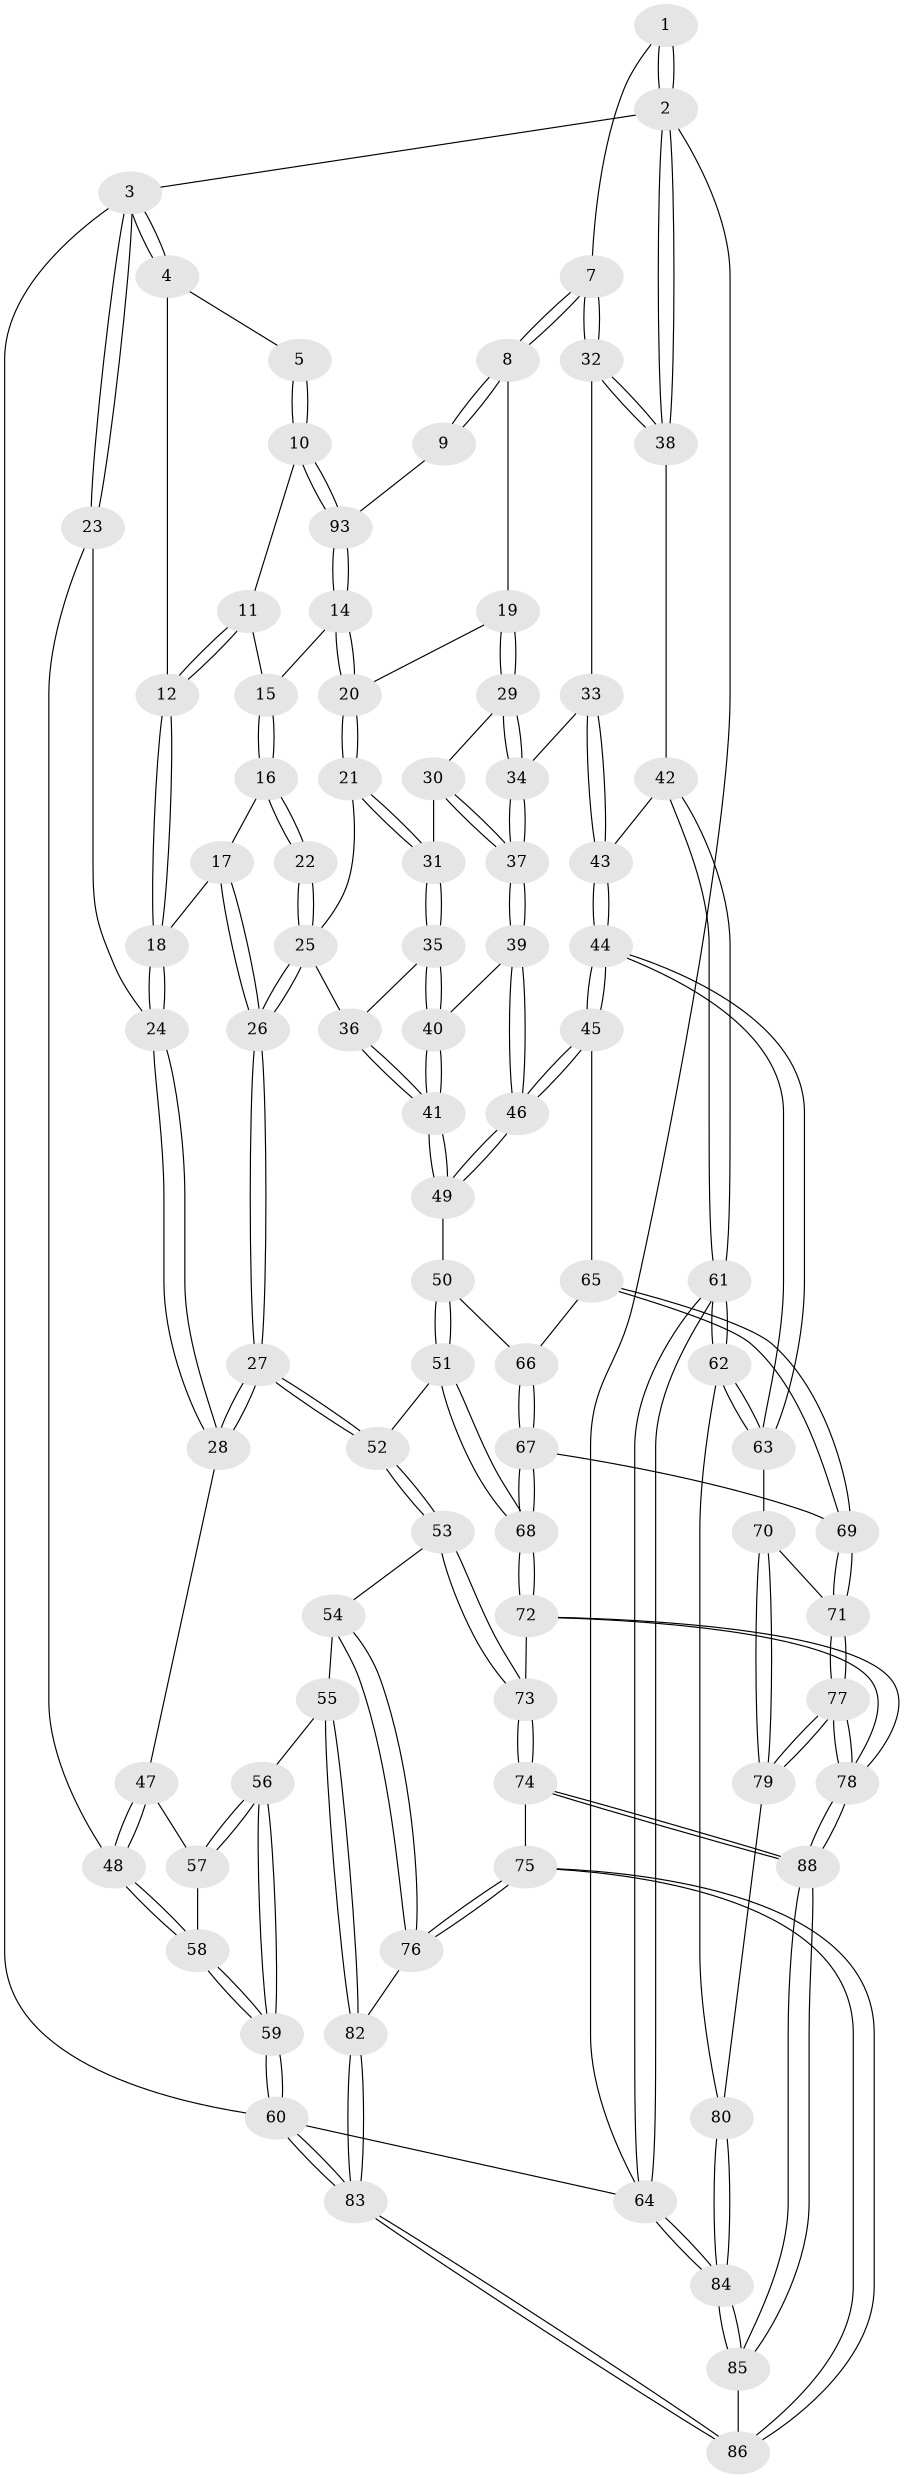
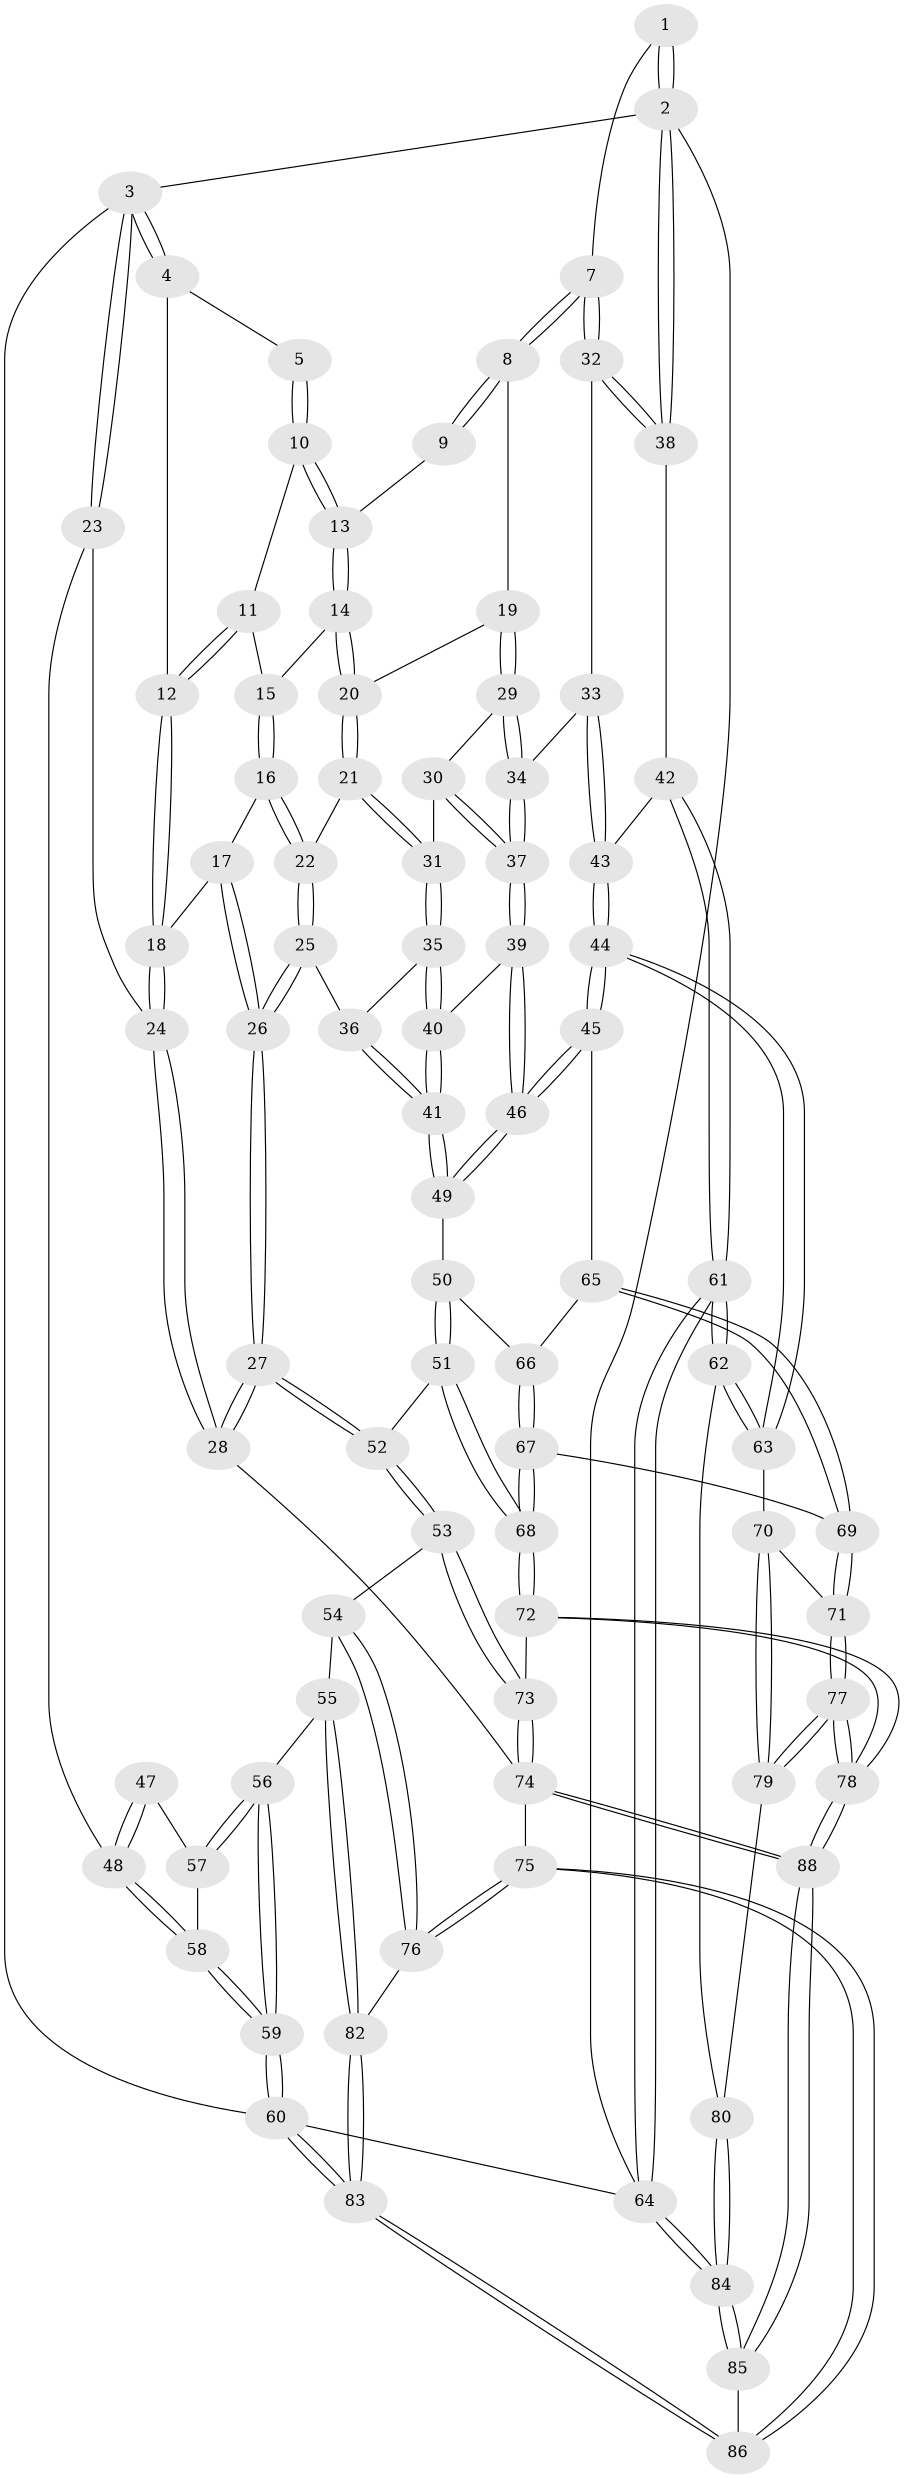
node "93": label "93" -> "13"
edge "21" -- "25": now "21" -- "22"
edge "28" -- "47": now "28" -- "74"
